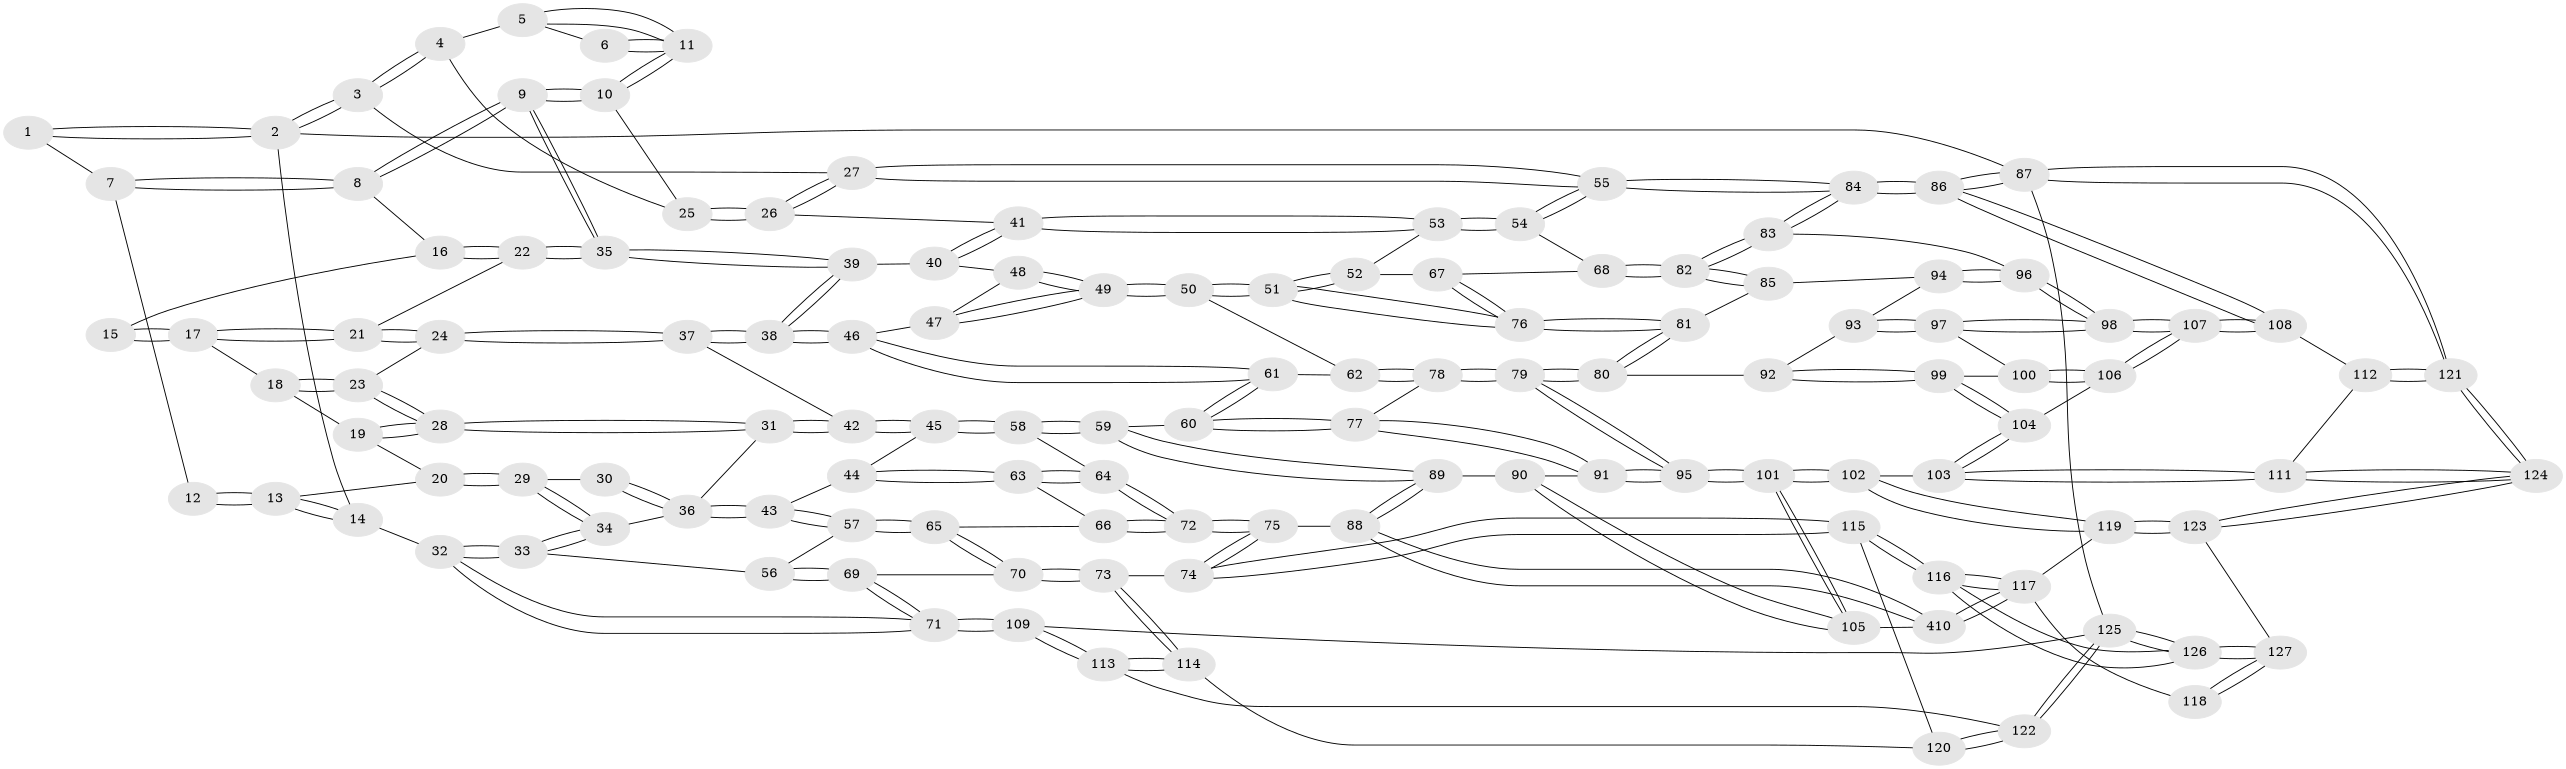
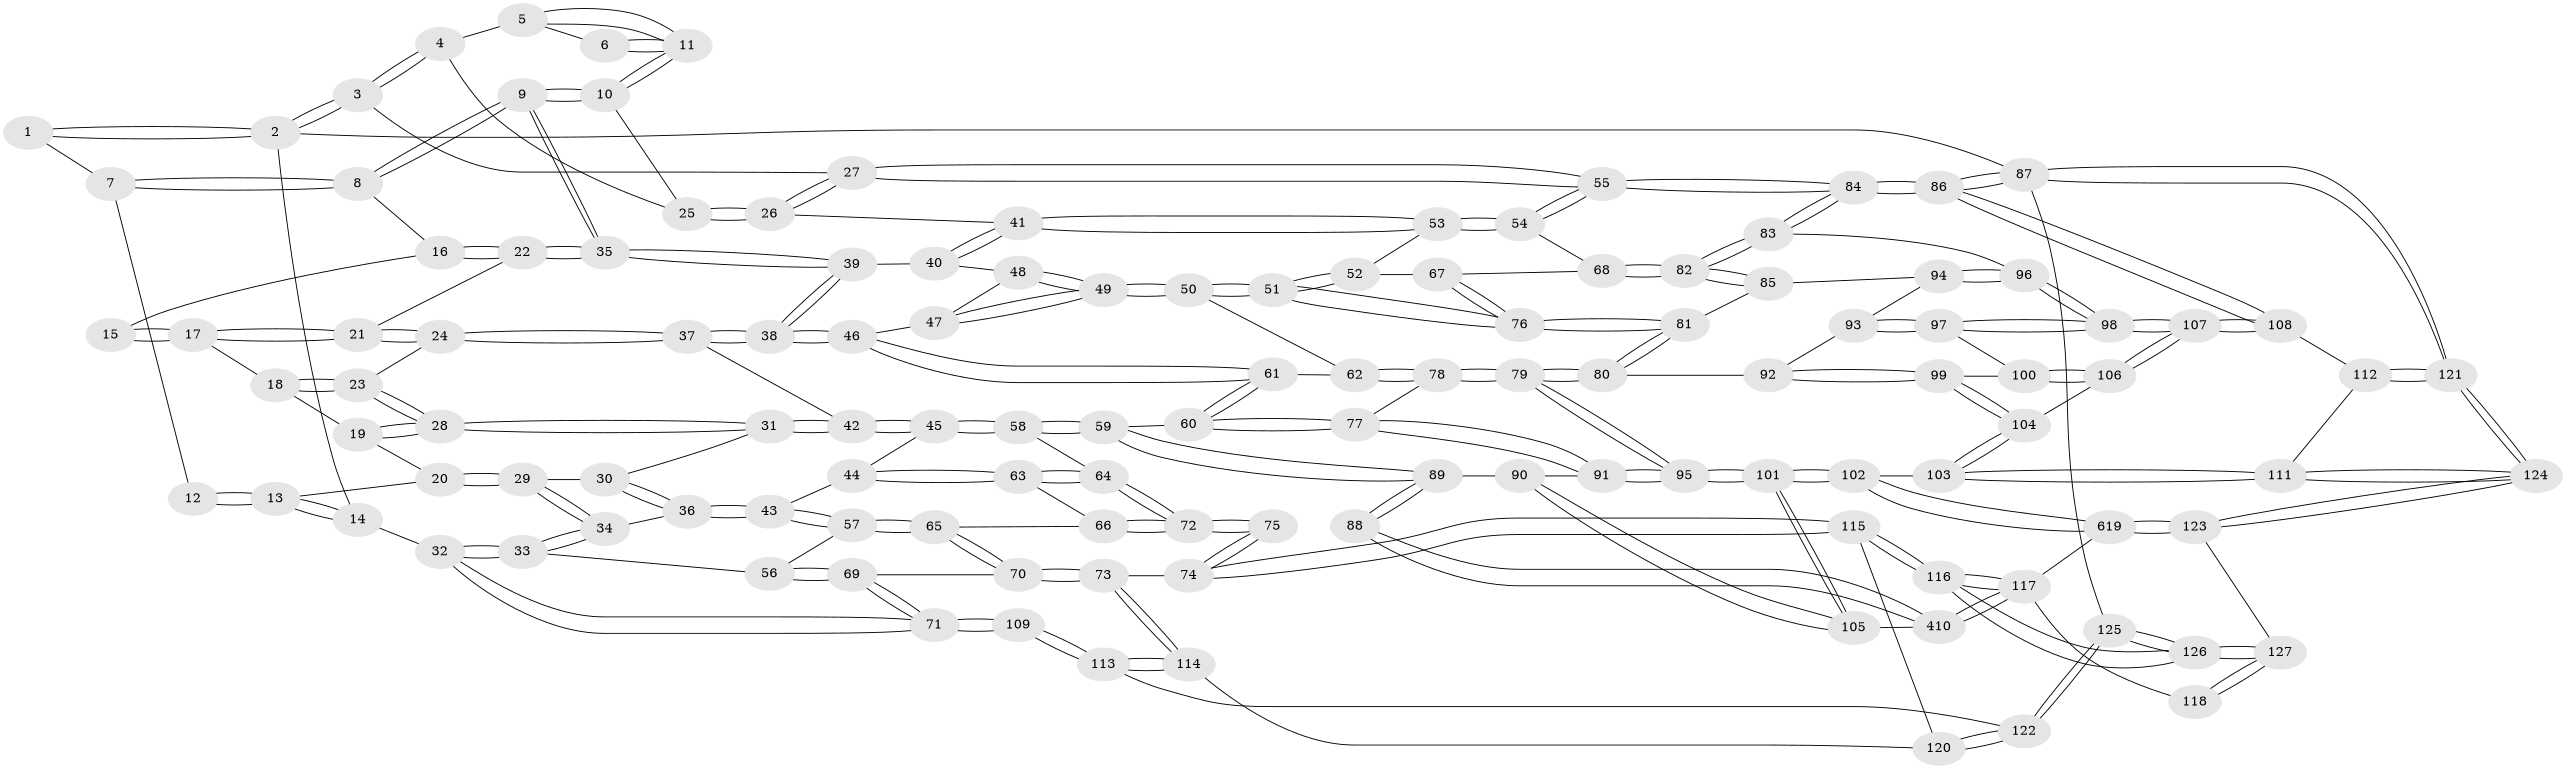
edge "31" -- "36": now "31" -- "30"
edge "75" -- "88": removed
node "119": label "119" -> "619"
edge "109" -- "125": removed
